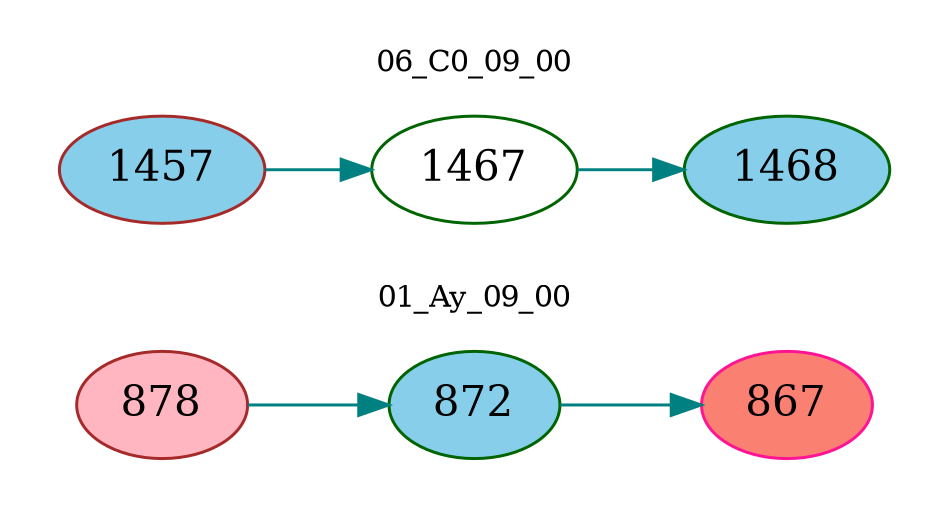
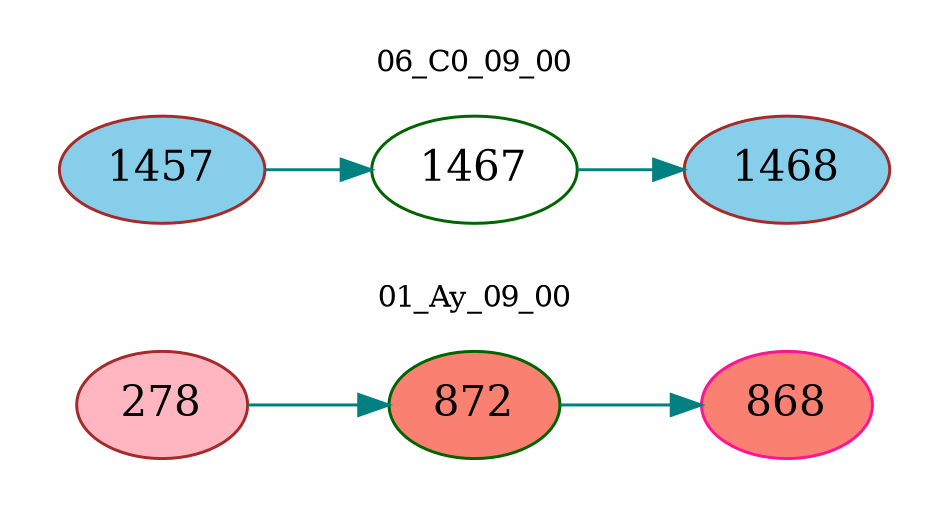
node "1468": color darkgreen -> brown
node "878": label "878" -> "278"
node "872": fillcolor skyblue -> salmon
node "867": label "867" -> "868"
